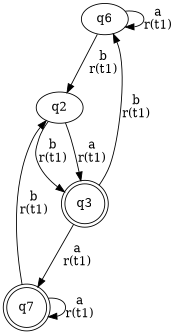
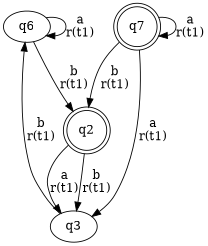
node "q2": shape ellipse -> doublecircle
node "q3": shape doublecircle -> ellipse
edge "q3" -> "q7": reversed
